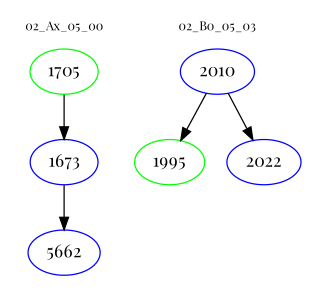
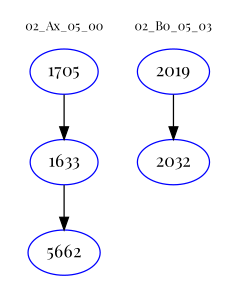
node "1705": color green -> blue
node "2010": label "2010" -> "2019"
node "1673": label "1673" -> "1633"
node "1995": removed
node "2022": label "2022" -> "2032"
